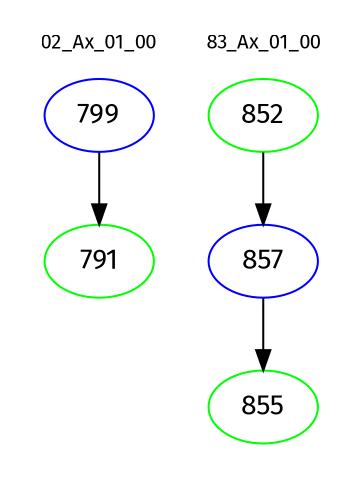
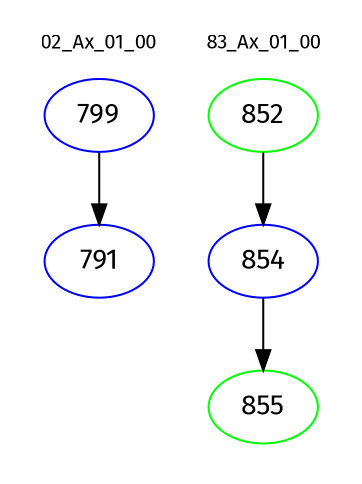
node "791": color green -> blue
node "857": label "857" -> "854"
